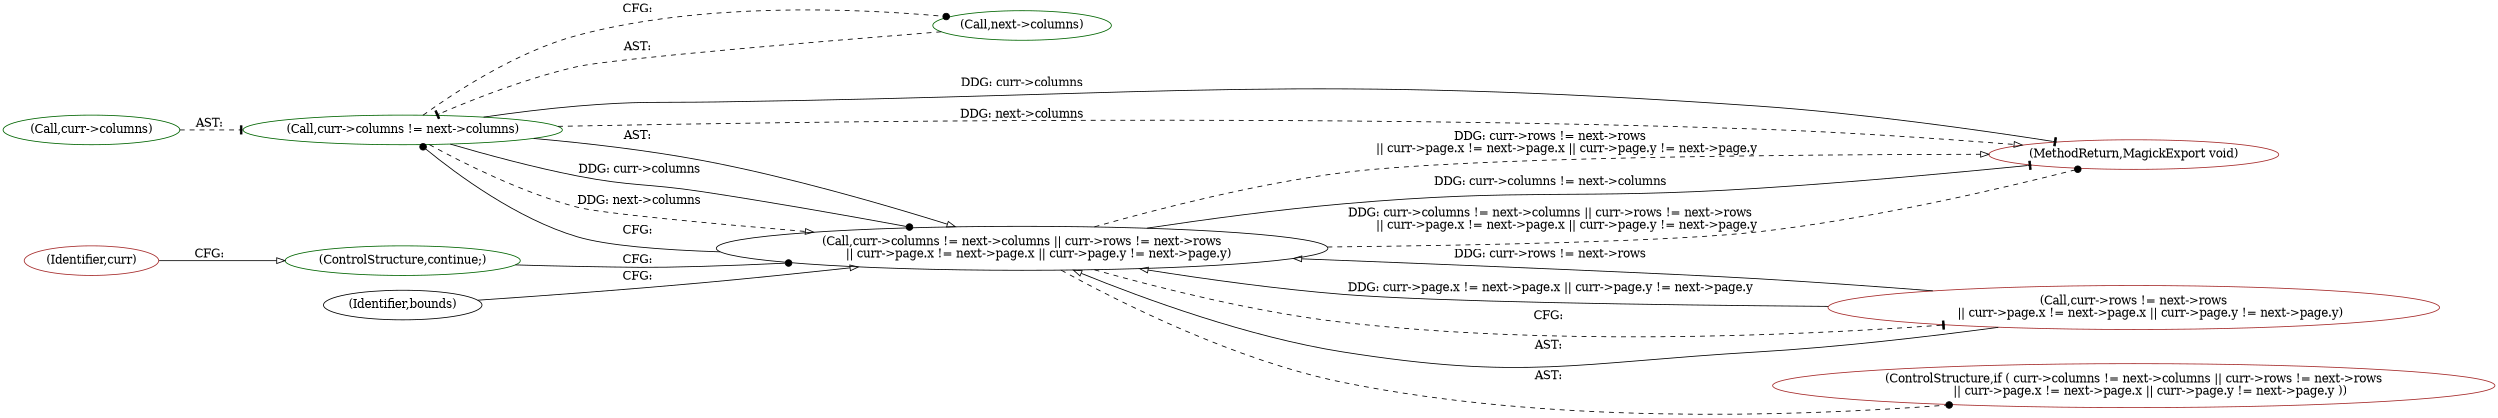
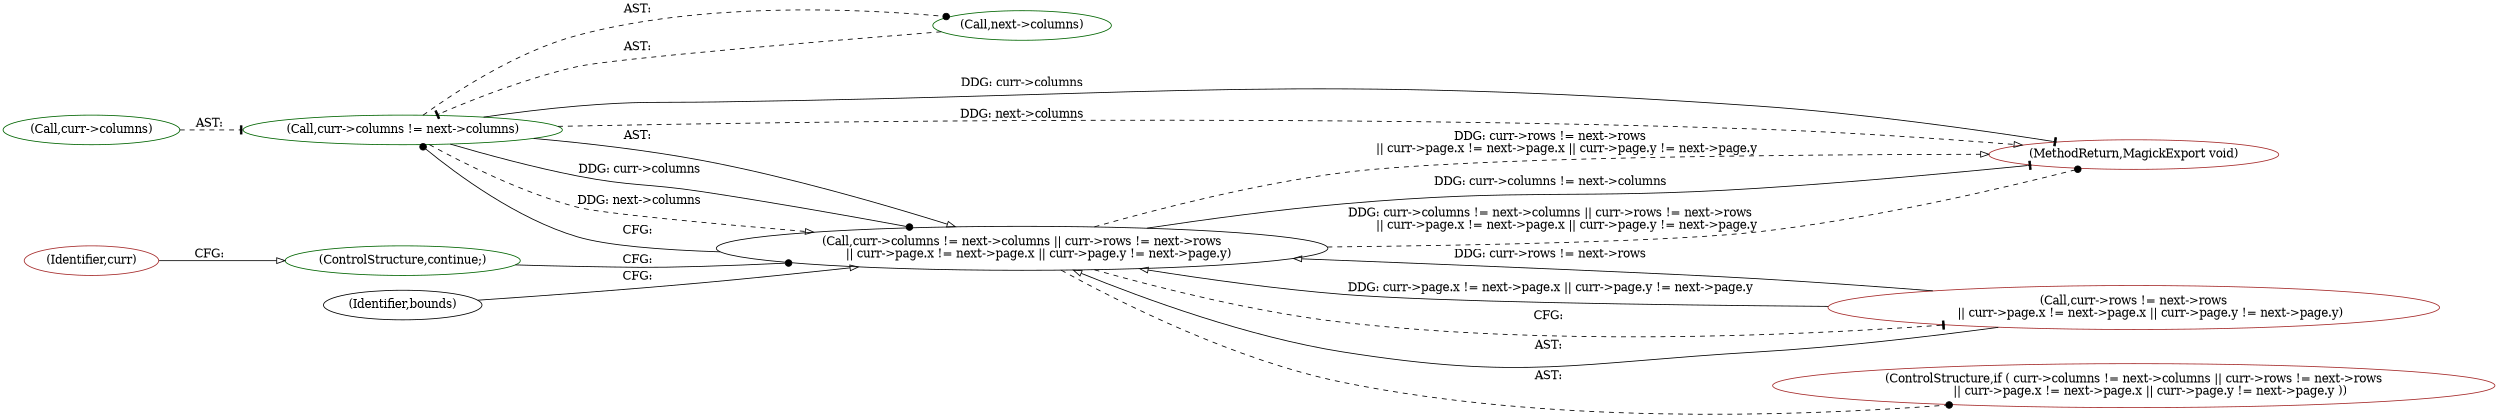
edge "(Call,curr->columns != next->columns)" -> "(Call,next->columns)": label "CFG: " -> "AST: "
